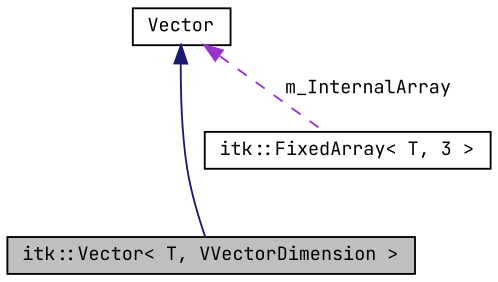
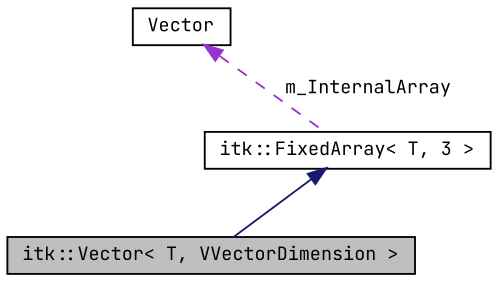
edge "itk::Vector< T, VVectorDimension >" -> "Vector": now "itk::Vector< T, VVectorDimension >" -> "itk::FixedArray< T, 3 >"
